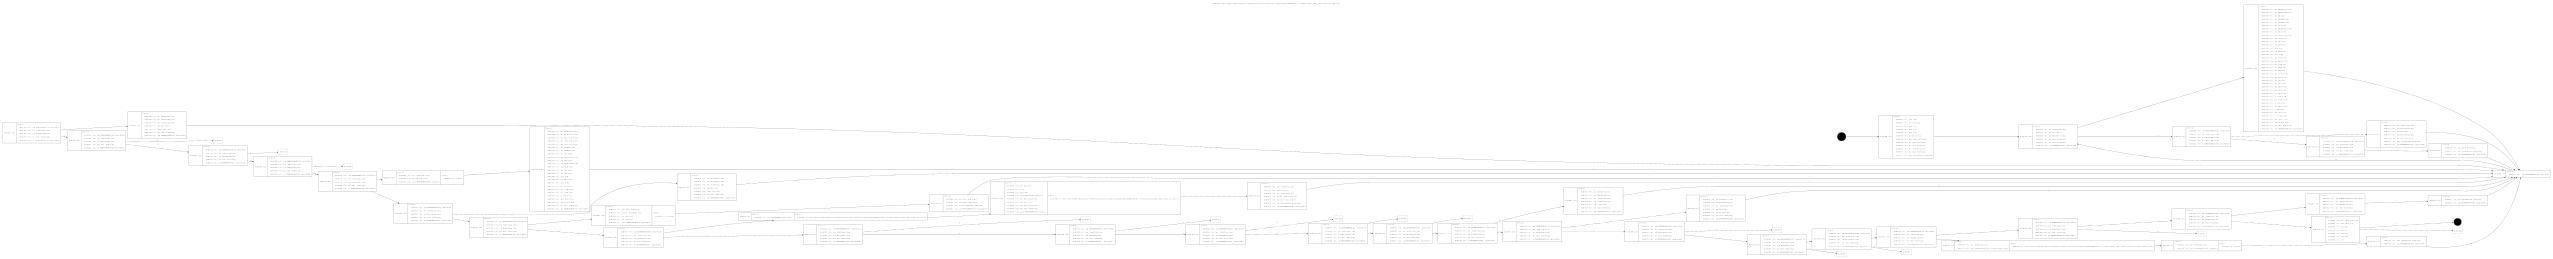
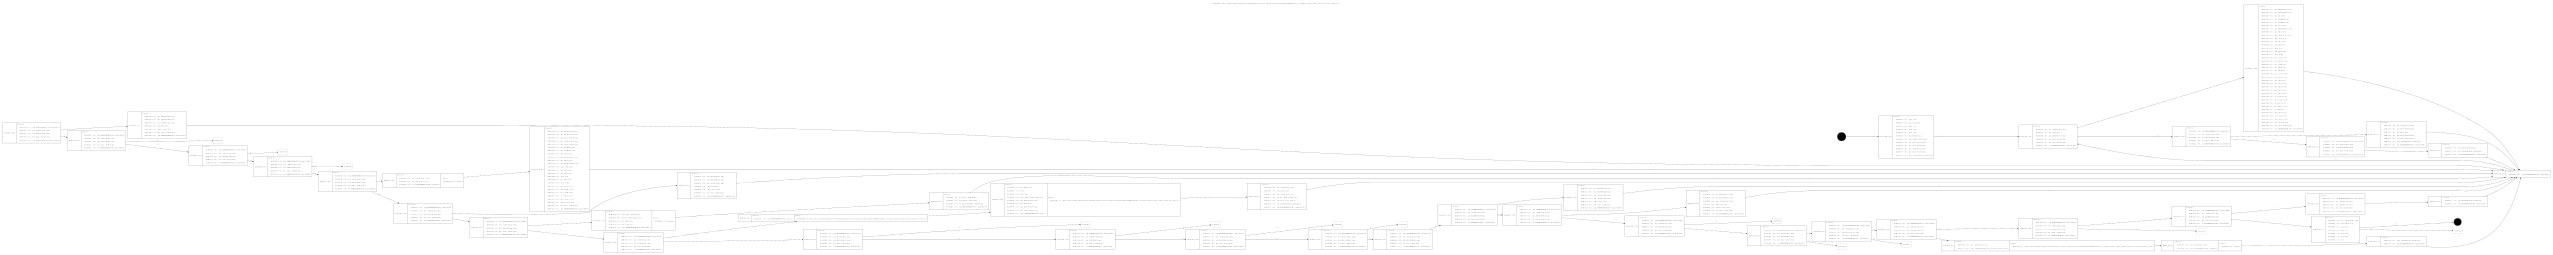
node "0x4017e7": removed
